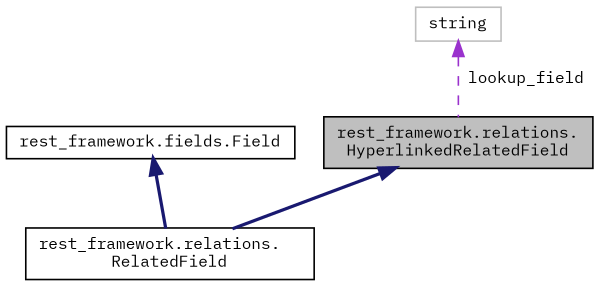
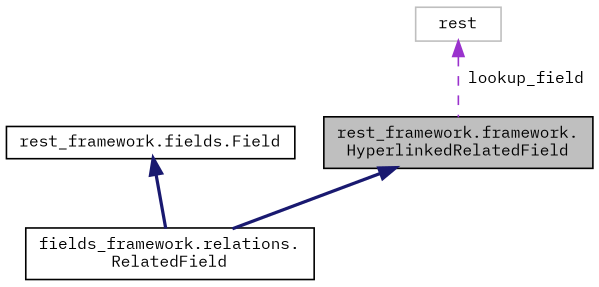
node "string": label "string" -> "rest"
node "rest_framework.relations. HyperlinkedRelatedField": label "rest_framework.relations. HyperlinkedRelatedField" -> "rest_framework.framework. HyperlinkedRelatedField"
node "rest_framework.relations. RelatedField": label "rest_framework.relations. RelatedField" -> "fields_framework.relations. RelatedField"
